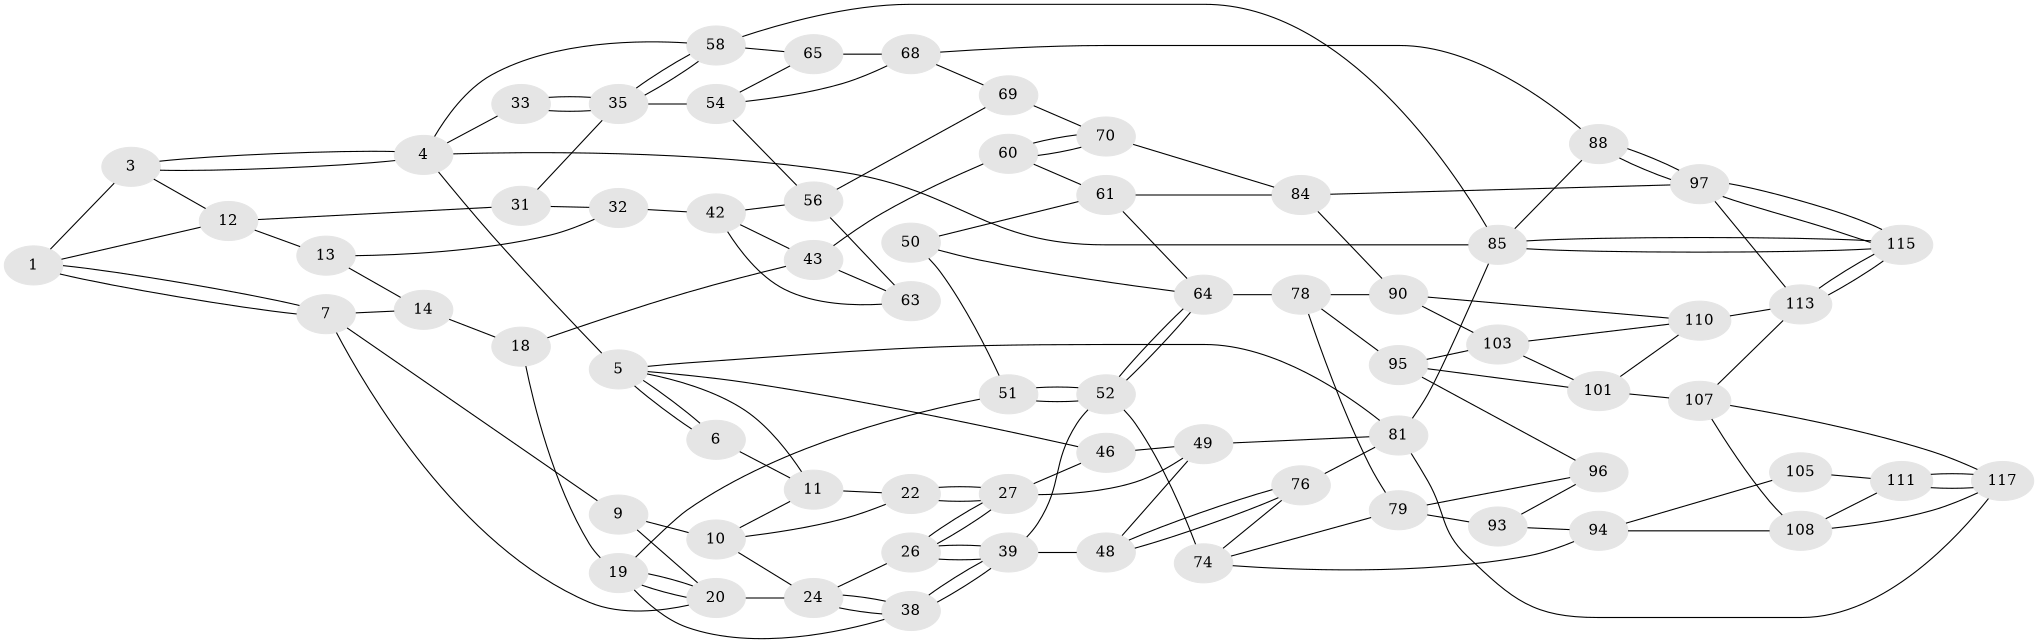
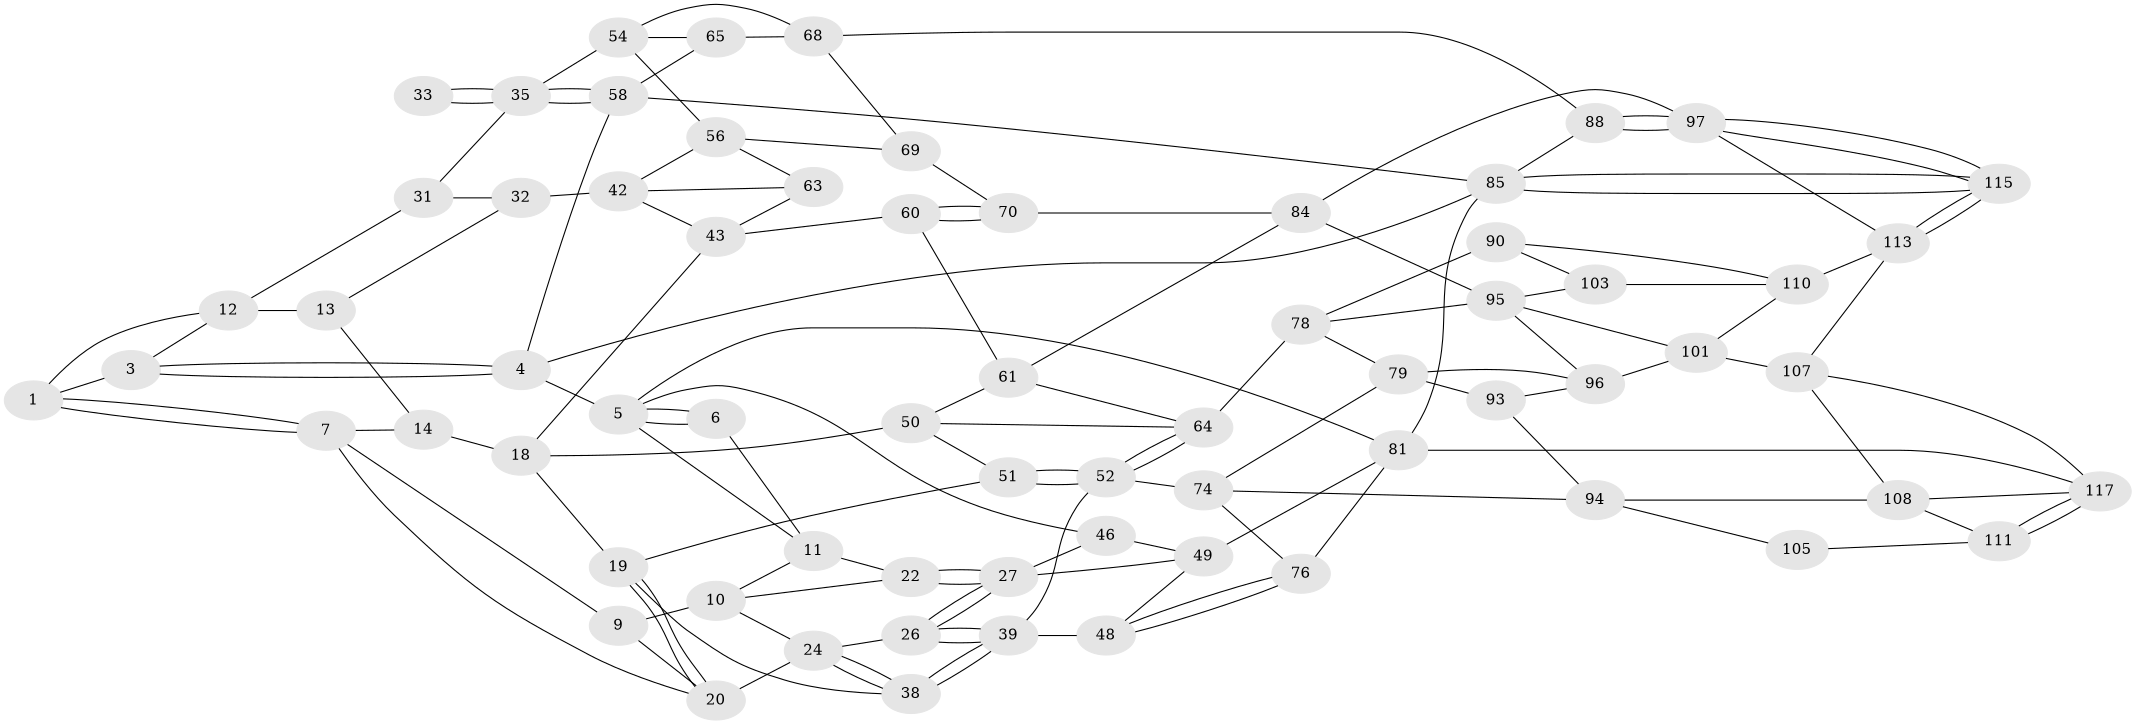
edge "33" -- "4": removed
edge "84" -- "90": now "84" -- "95"
edge "103" -- "101": now "96" -- "101"
edge "50" -- "18": added
